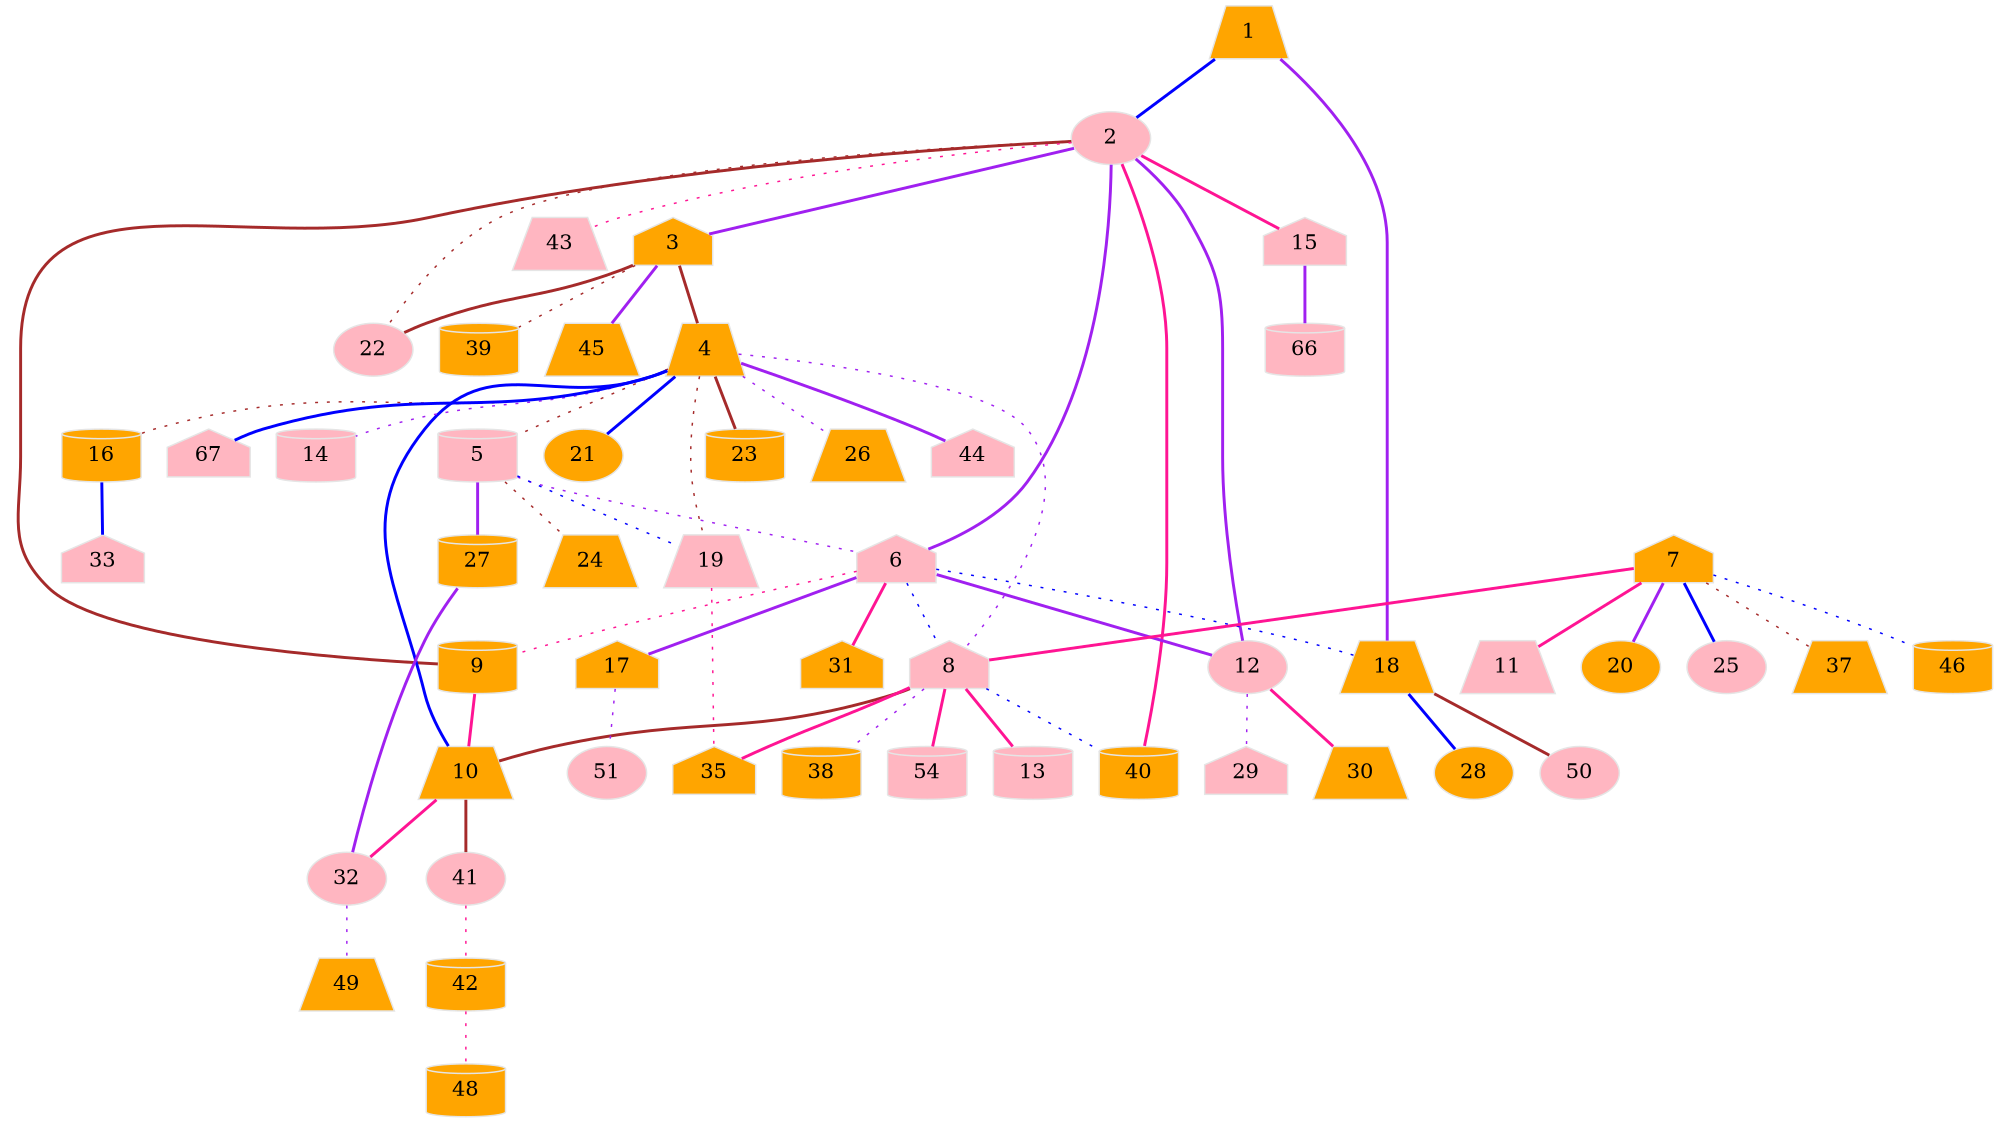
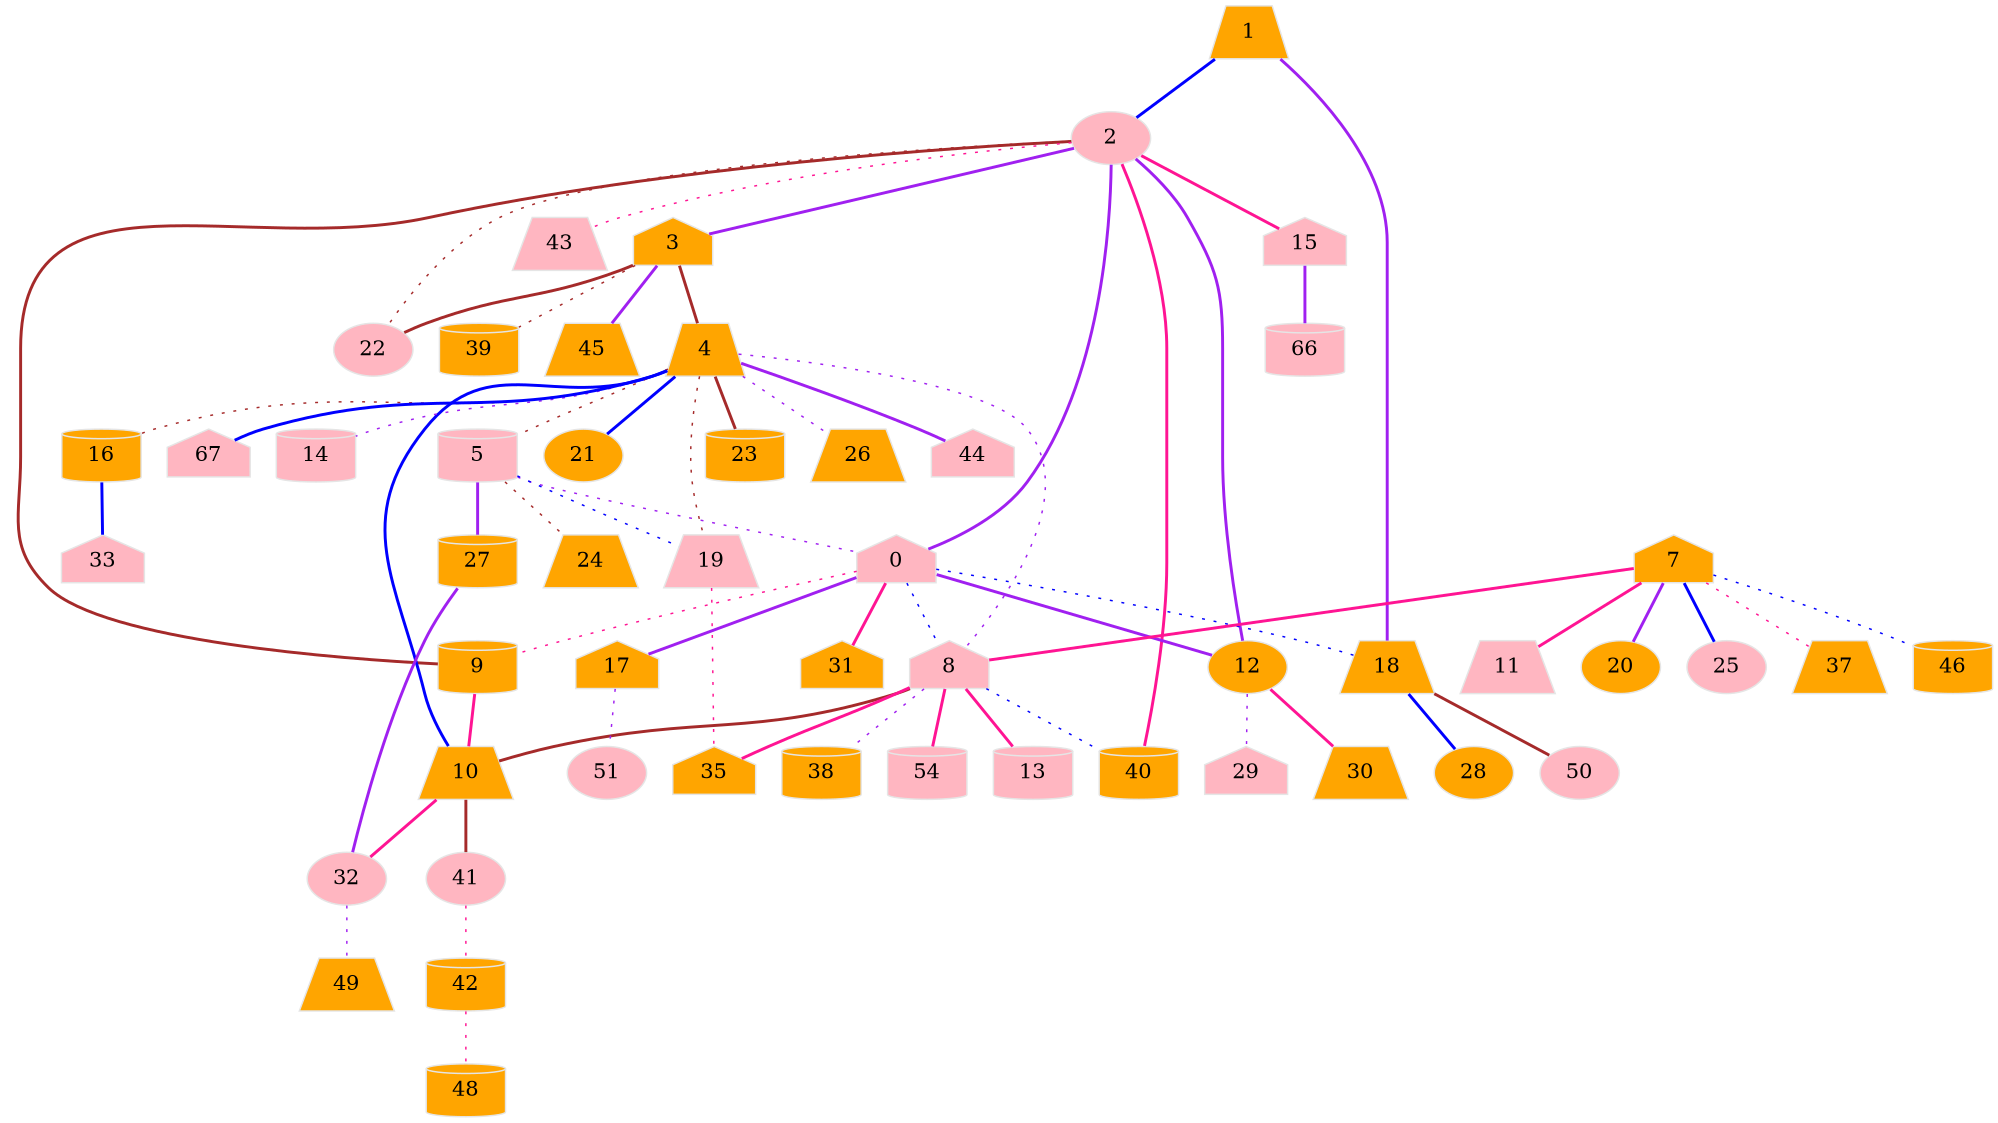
node "6": label "6" -> "0"
edge "7" -- "37": color brown -> deeppink
node "12": fillcolor lightpink -> orange
